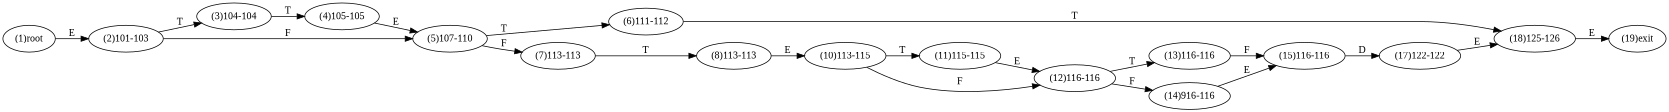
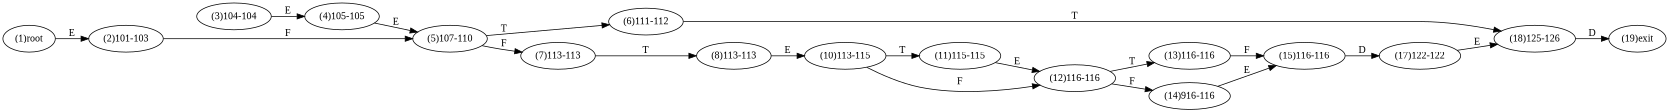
edge "(3)104-104" -> "(4)105-105": label "T" -> "E"
edge "(2)101-103" -> "(3)104-104": removed, label "T"
edge "(18)125-126" -> "(19)exit": label "E" -> "D"
